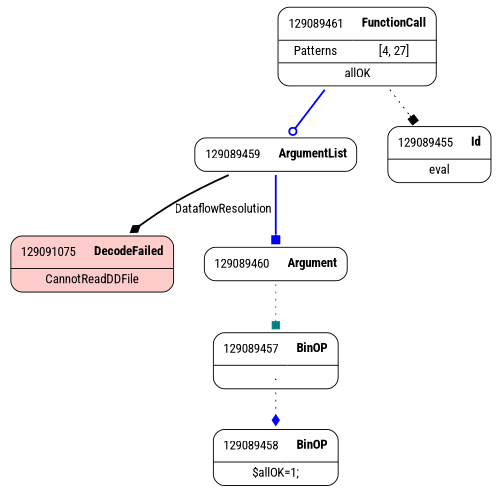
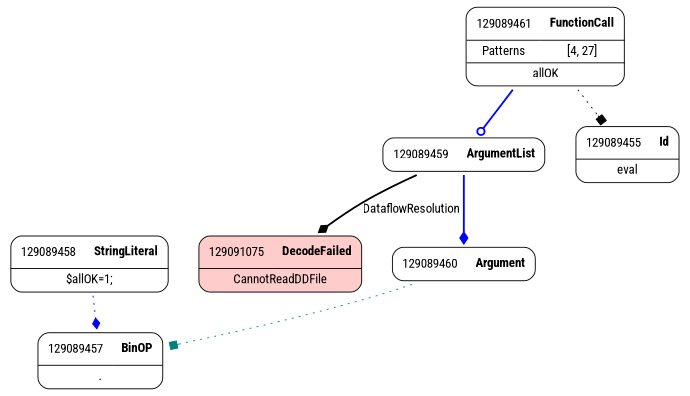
edge "129089459" -> "129089460": arrowhead box -> diamond
edge "129089457" -> "129089458": reversed
node "129089458": text "BinOP" -> "StringLiteral"
